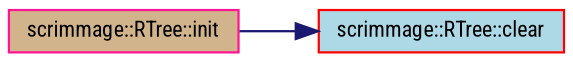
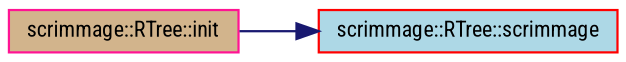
node "scrimmage::RTree::clear": label "scrimmage::RTree::clear" -> "scrimmage::RTree::scrimmage"
